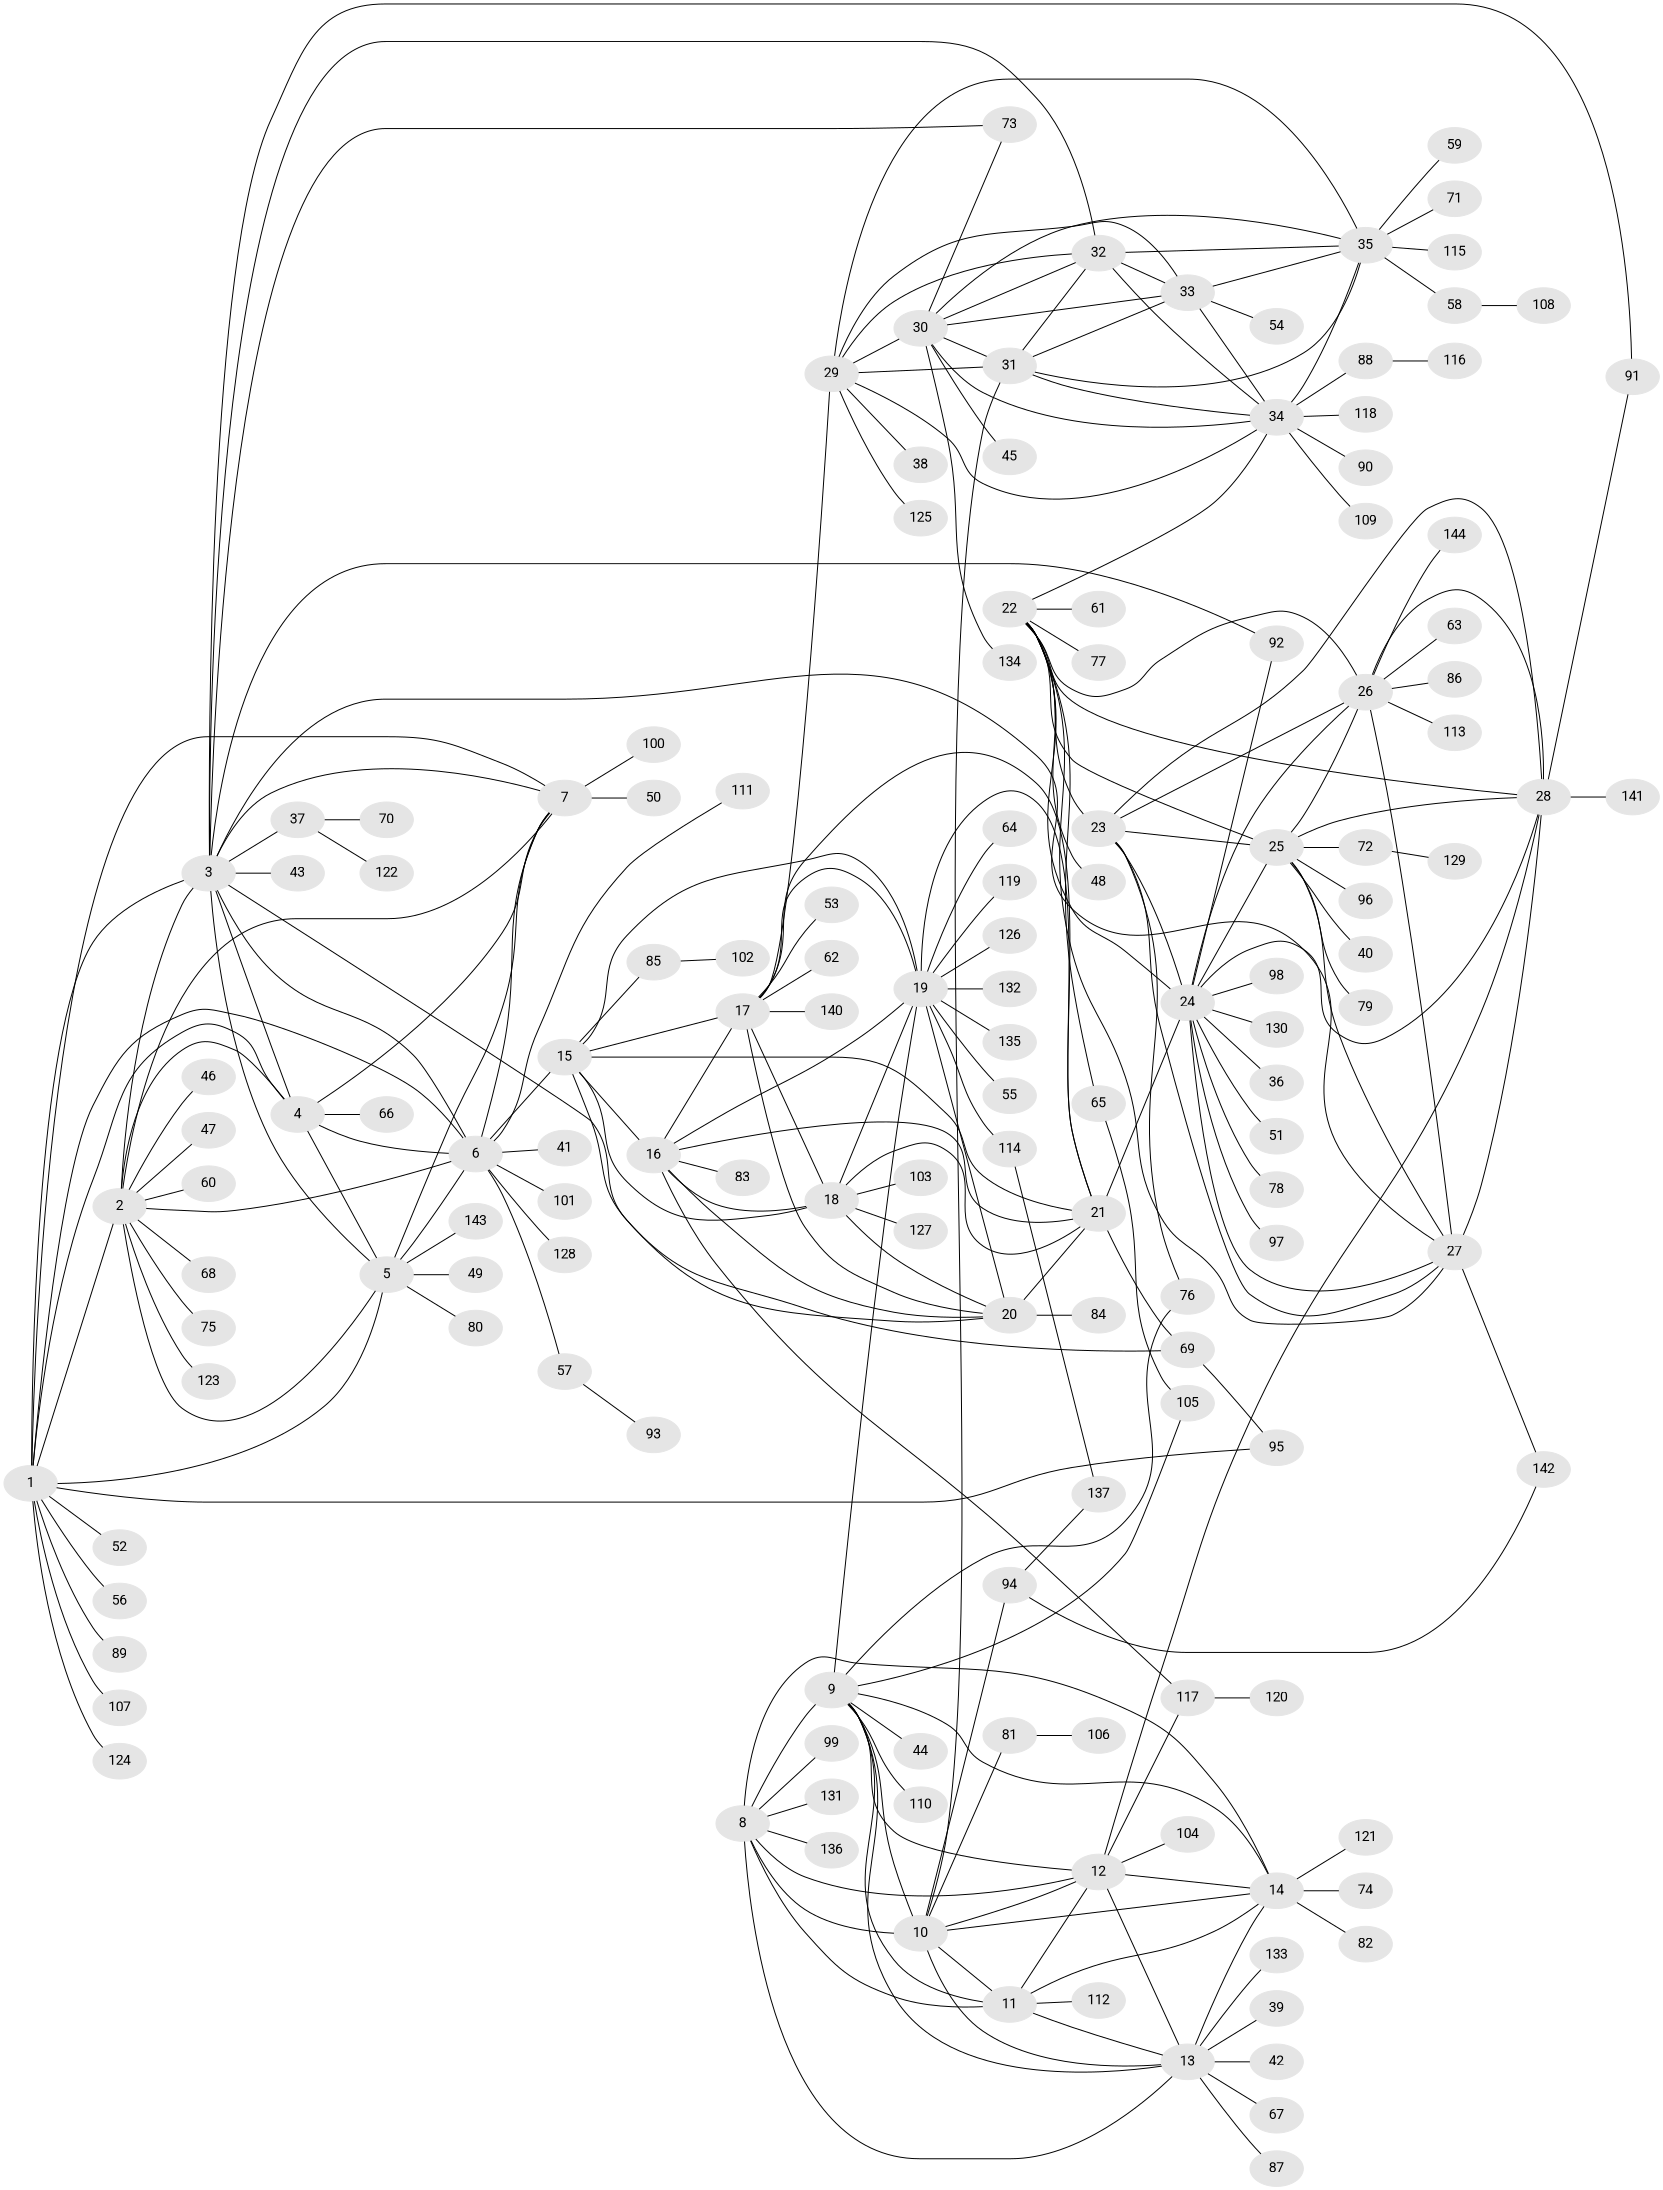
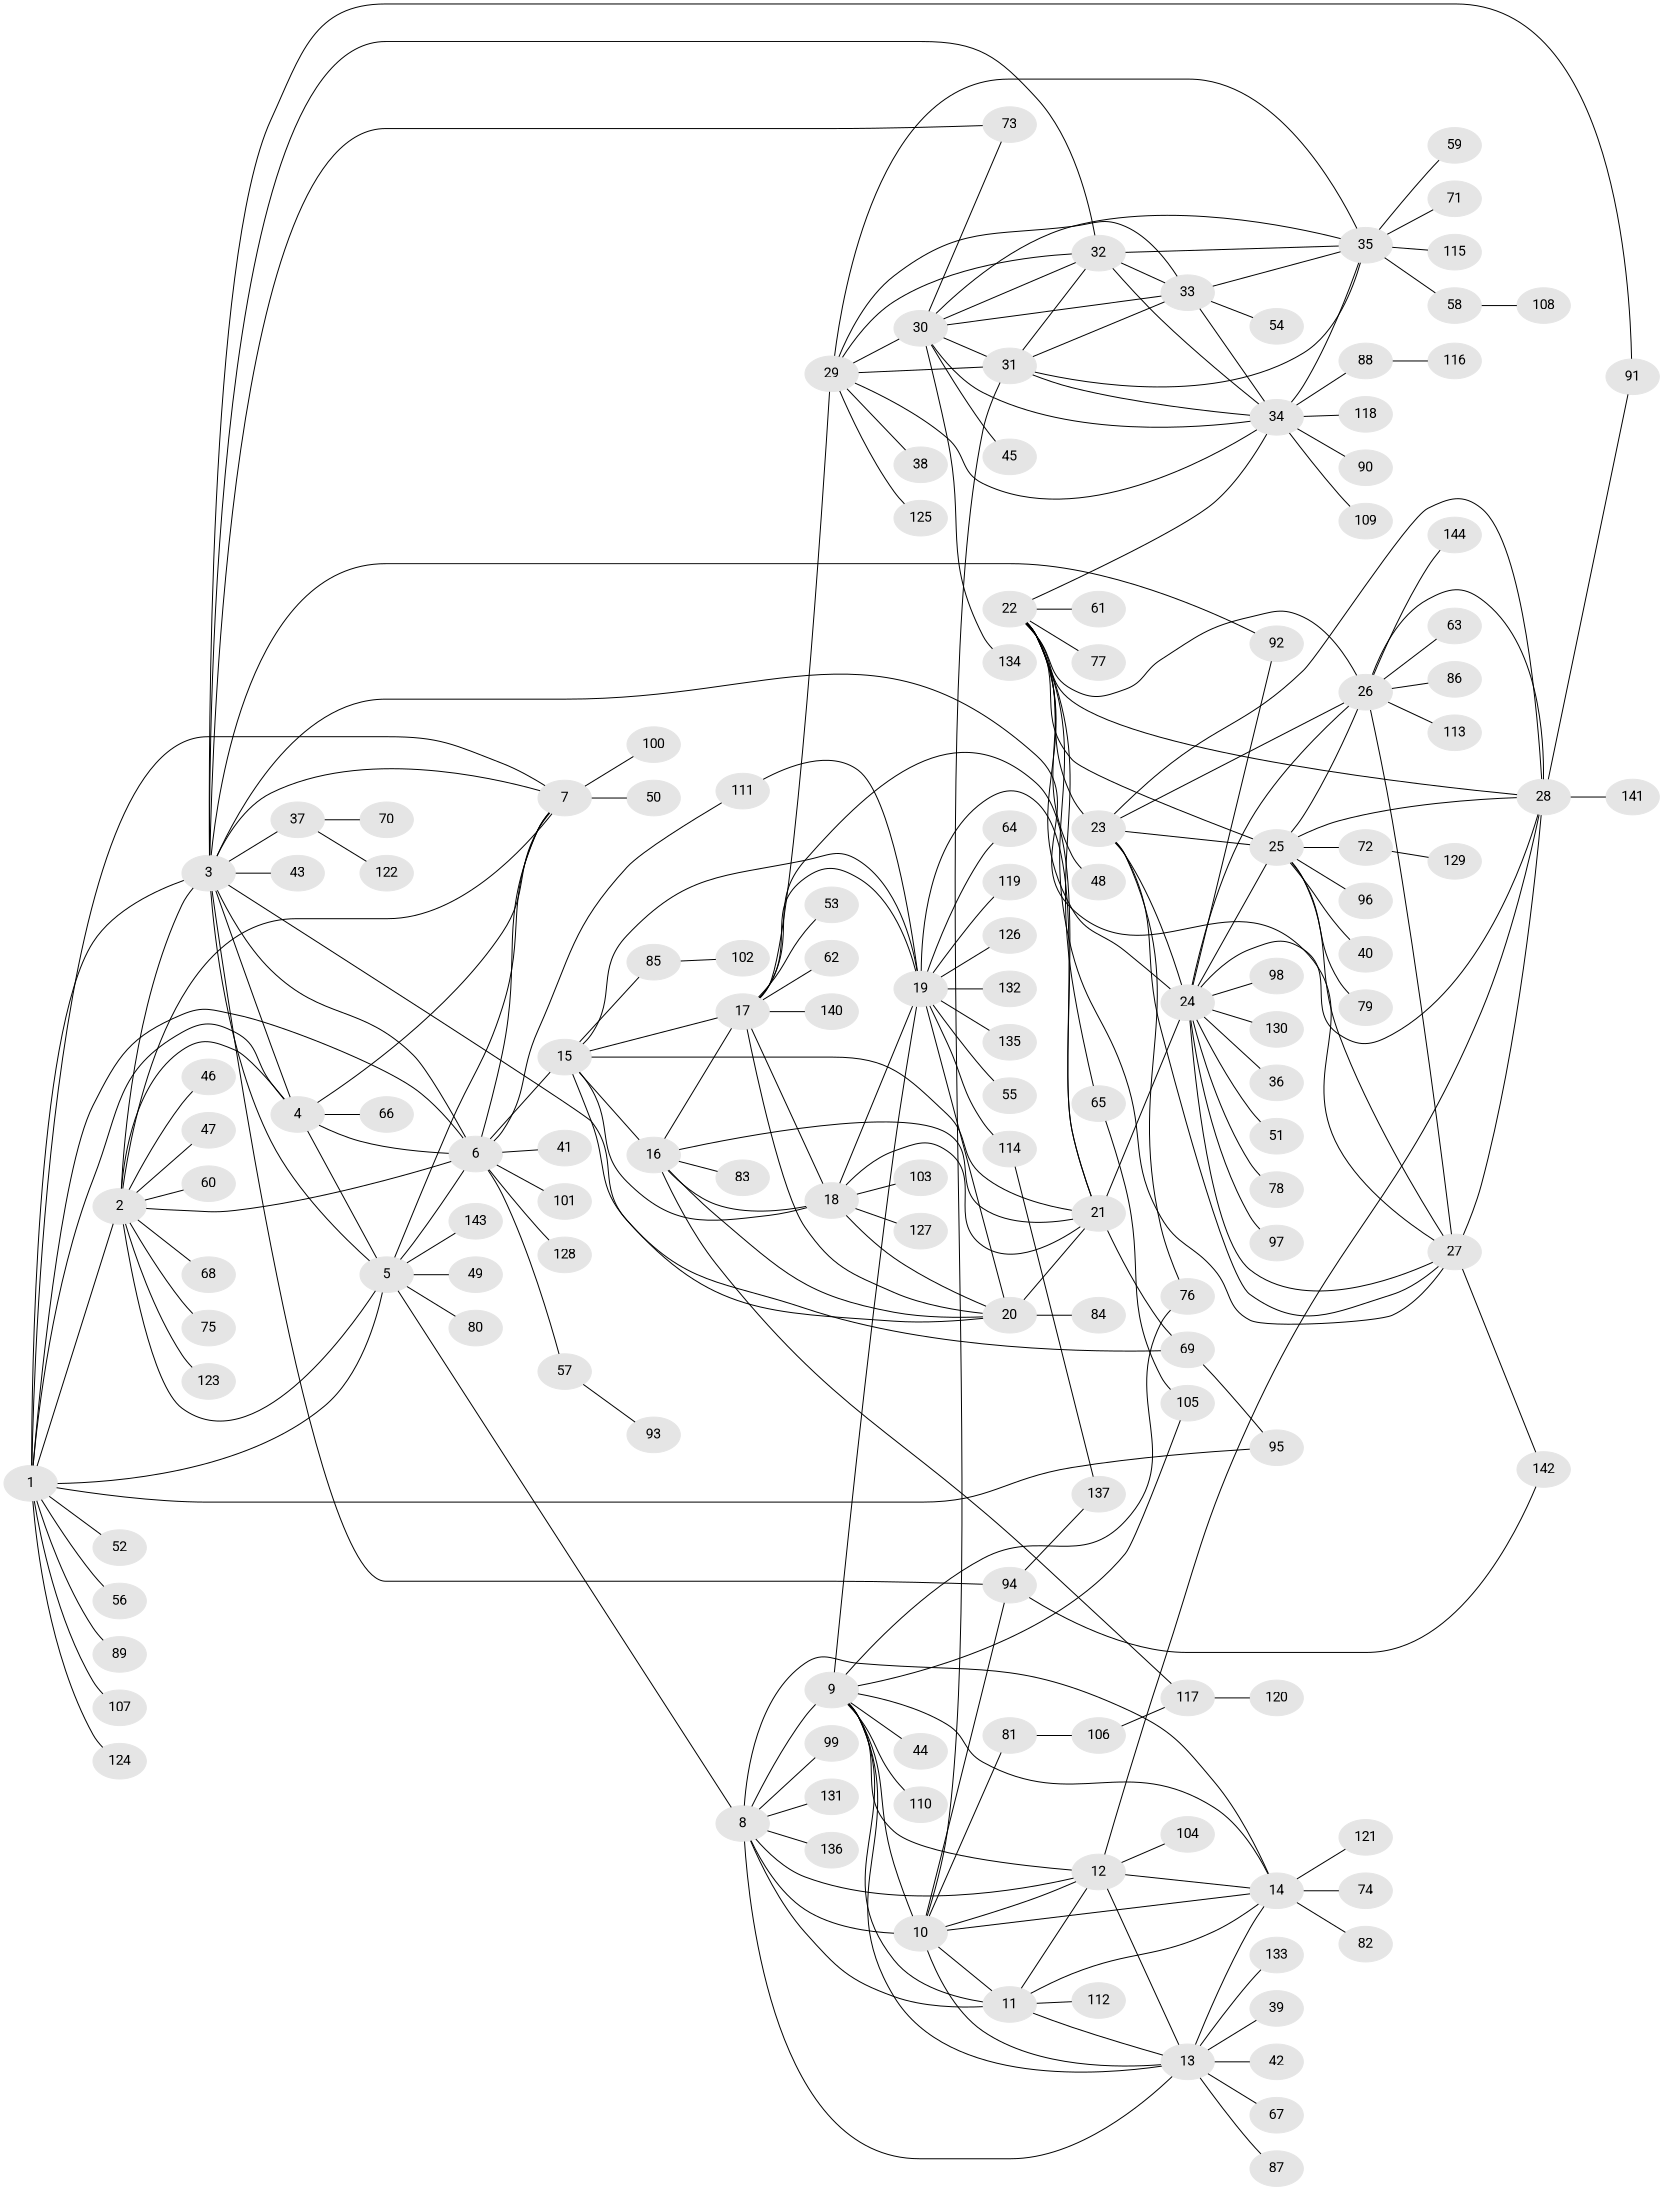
edge "19" -- "16": now "19" -- "111"
edge "3" -- "94": added
edge "5" -- "8": added
edge "117" -- "12": now "117" -- "106"
